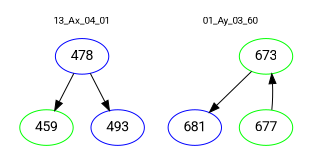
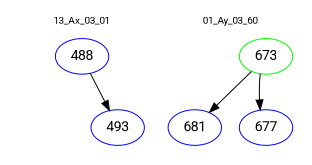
cluster "13_Ax_04_01": label "13_Ax_04_01" -> "13_Ax_03_01"
node "478": label "478" -> "488"
edge "677" -> "673": reversed
node "459": removed
node "677": color green -> blue
